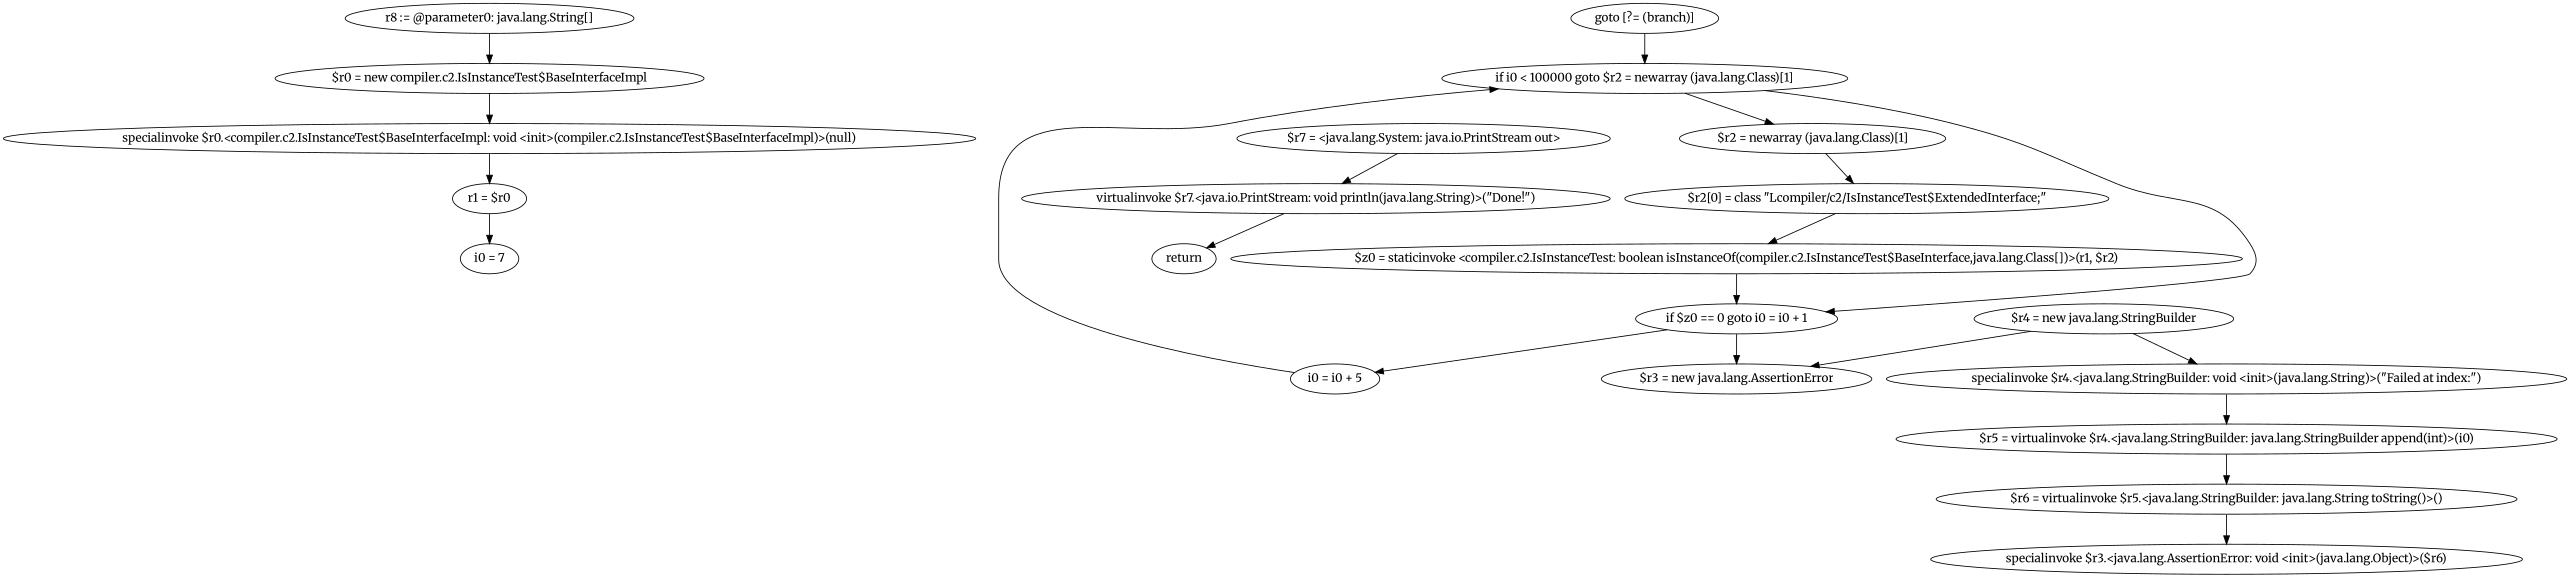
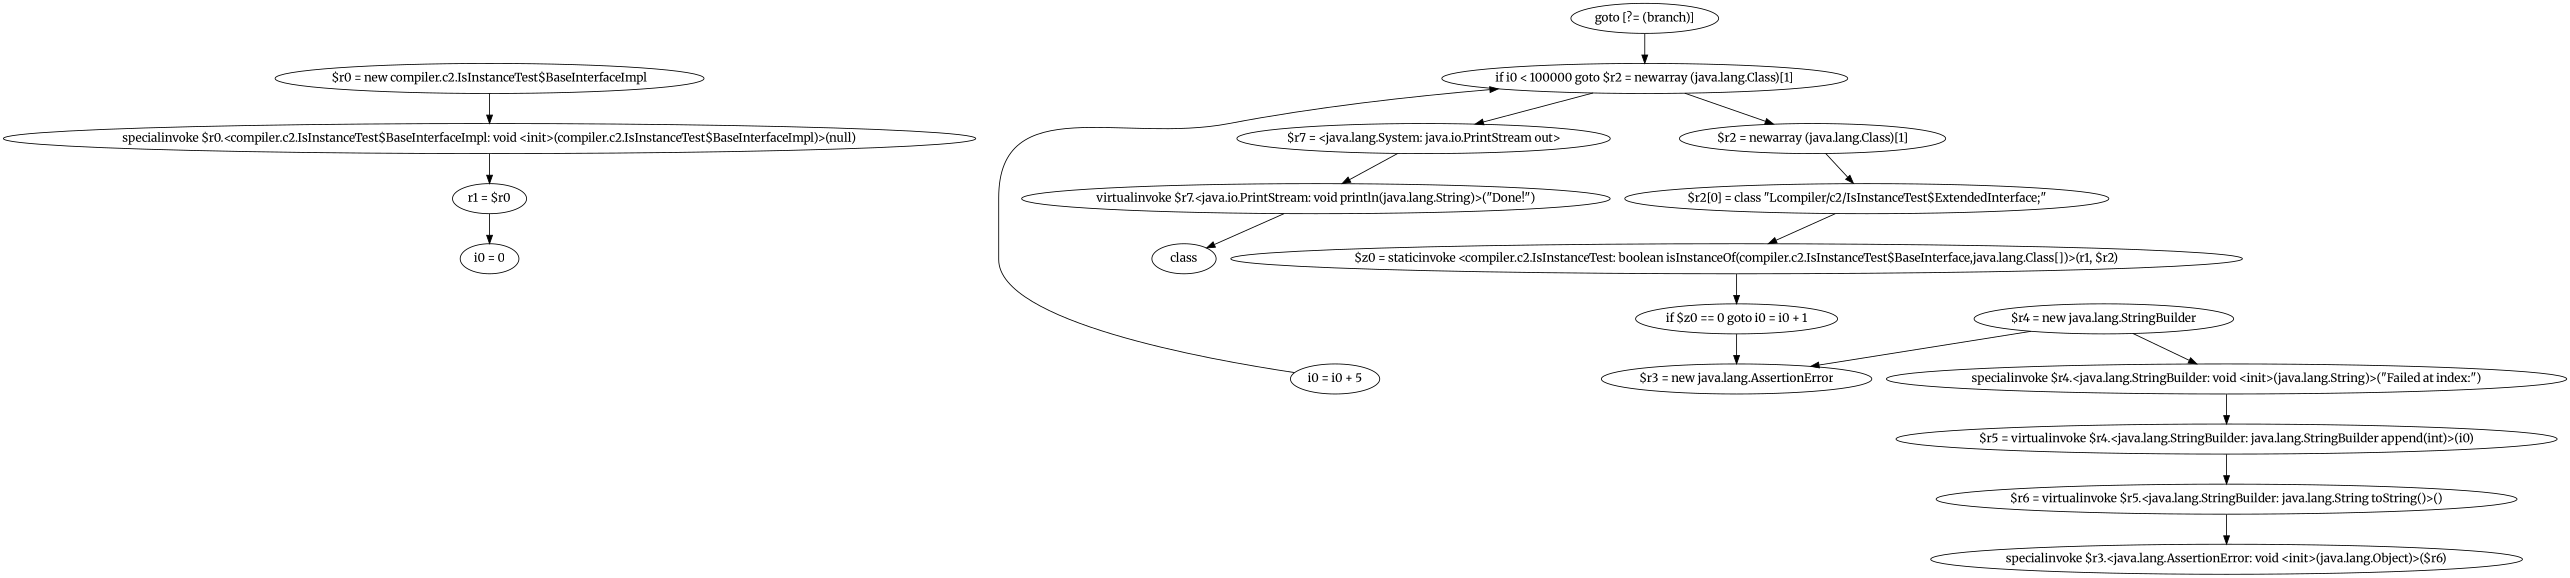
node "r8 := @parameter0: java.lang.String[]": removed
edge "if i0 < 100000 goto $r2 = newarray (java.lang.Class)[1]" -> "if $z0 == 0 goto i0 = i0 + 1": now "if i0 < 100000 goto $r2 = newarray (java.lang.Class)[1]" -> "$r7 = <java.lang.System: java.io.PrintStream out>"
node "i0 = 7": label "i0 = 7" -> "i0 = 0"
node "return": label "return" -> "class"
edge "if $z0 == 0 goto i0 = i0 + 1" -> "i0 = i0 + 5": removed
